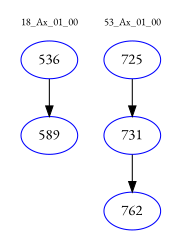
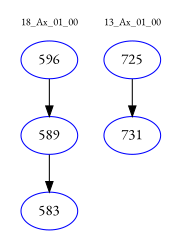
cluster "53_Ax_01_00": label "53_Ax_01_00" -> "13_Ax_01_00"
node "536": label "536" -> "596"
node "583": added
node "762": removed
